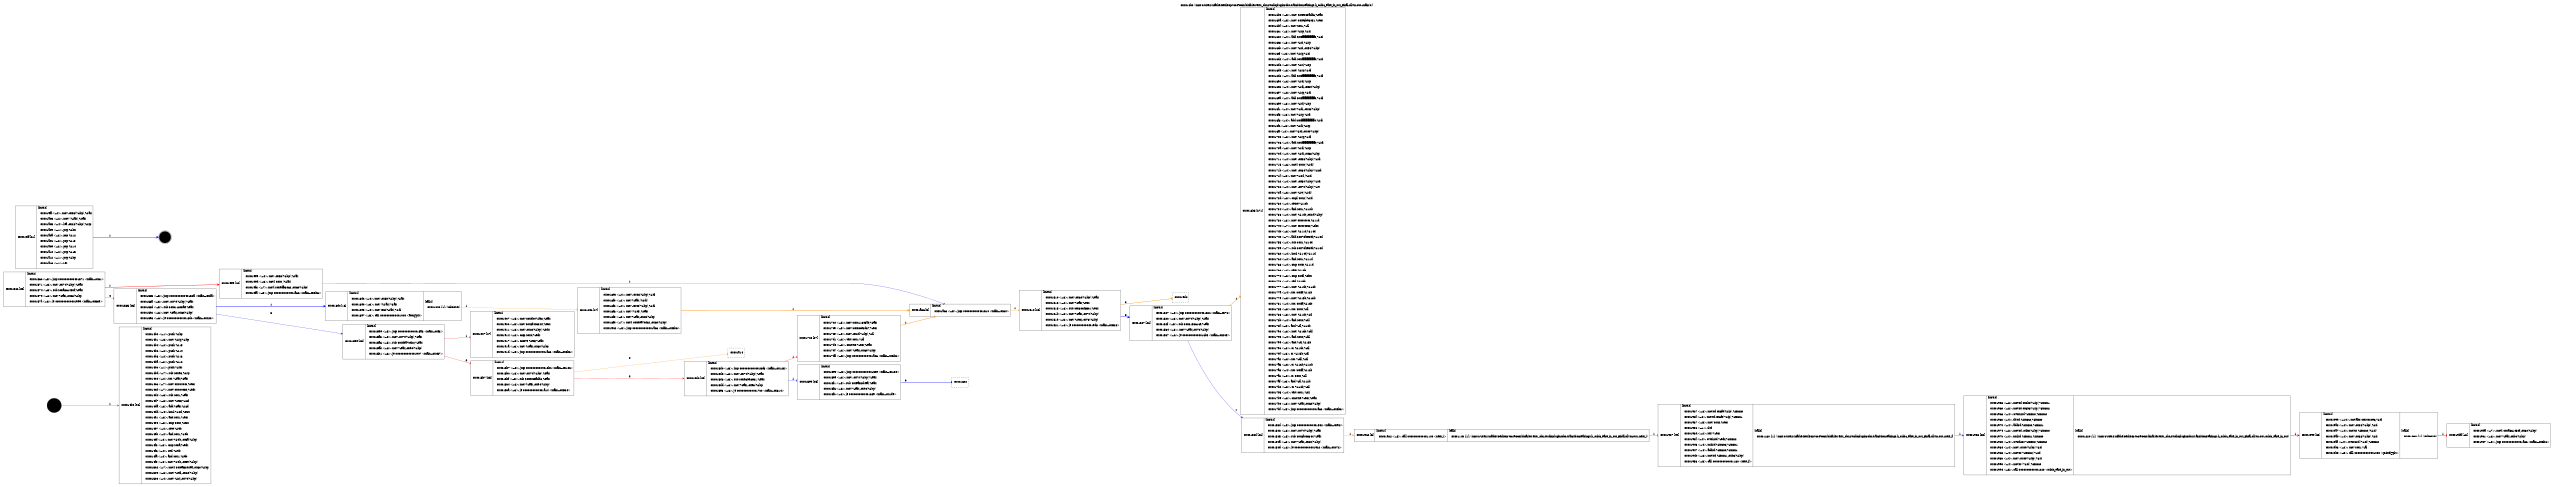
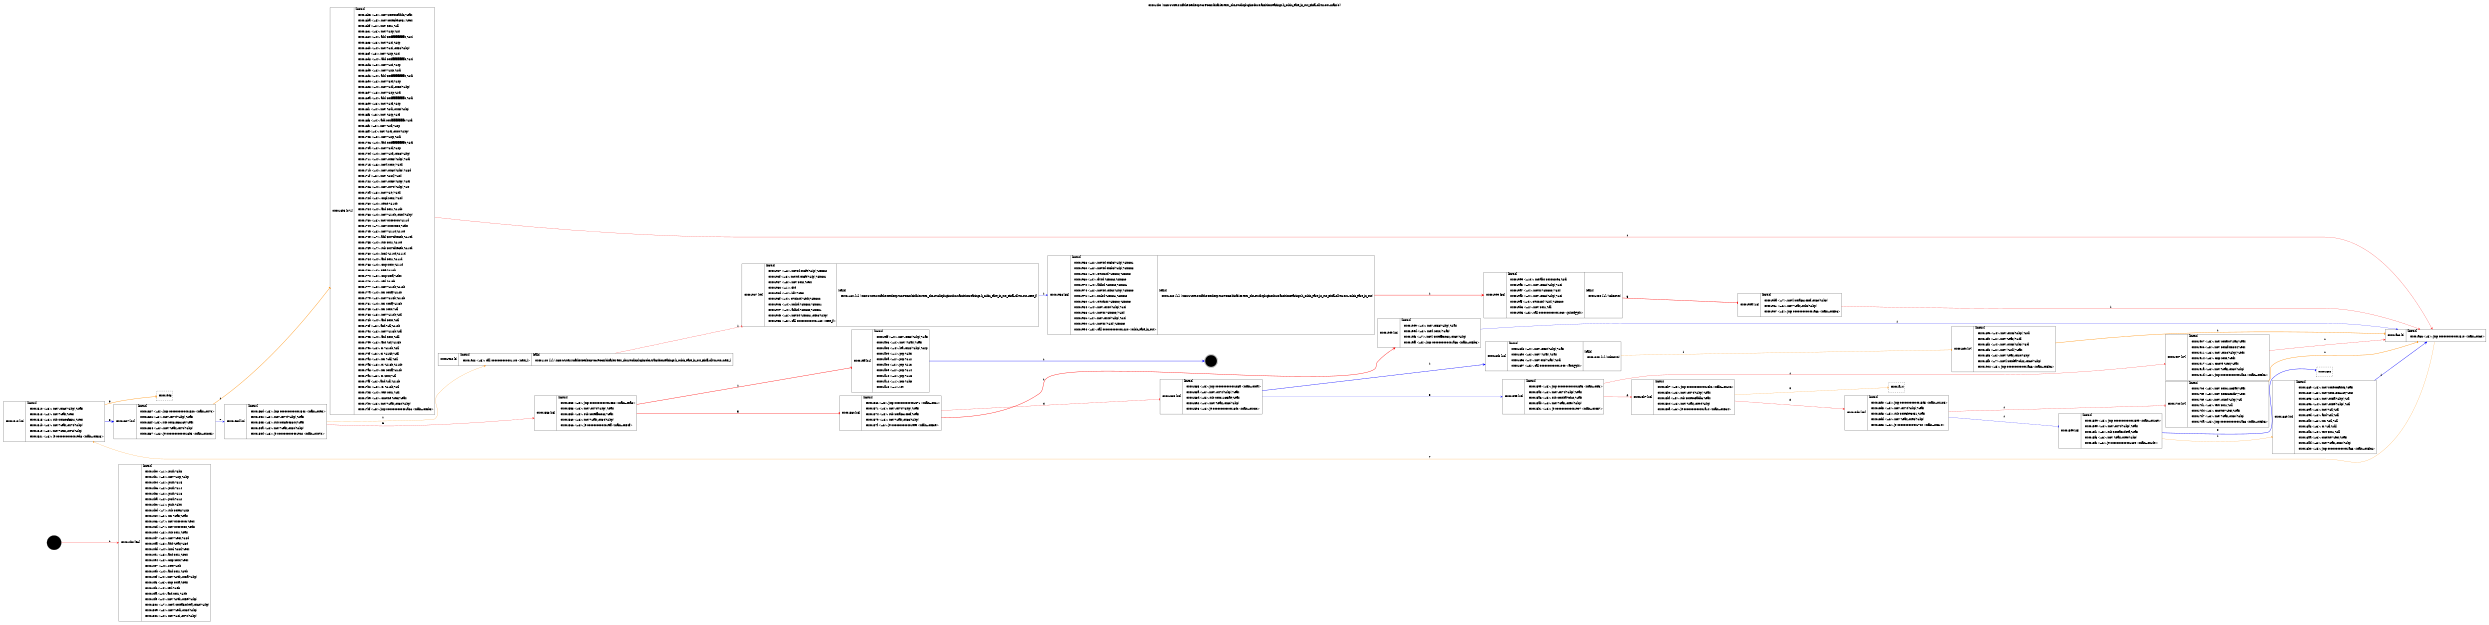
edge "0x4016b5 [271]" -> "0x401a66 [5]": added, label "1"
edge "0x4019e9 [22]" -> "0x401a66 [5]": arrowhead tee -> vee
edge "0x4019ba [18]" -> "0x401a66 [5]": added, label "1"
edge "0x4018ec [27]" -> "0x401a66 [5]": arrowhead vee -> tee
edge "0x401907 [27]" -> "0x401a66 [5]": added, label "1"
node "0x401553 [25]": added
node "0x401689 [44]": added
edge "0x401999 [33]" -> "0x4019ba [18]": label " 1" -> " 5"
